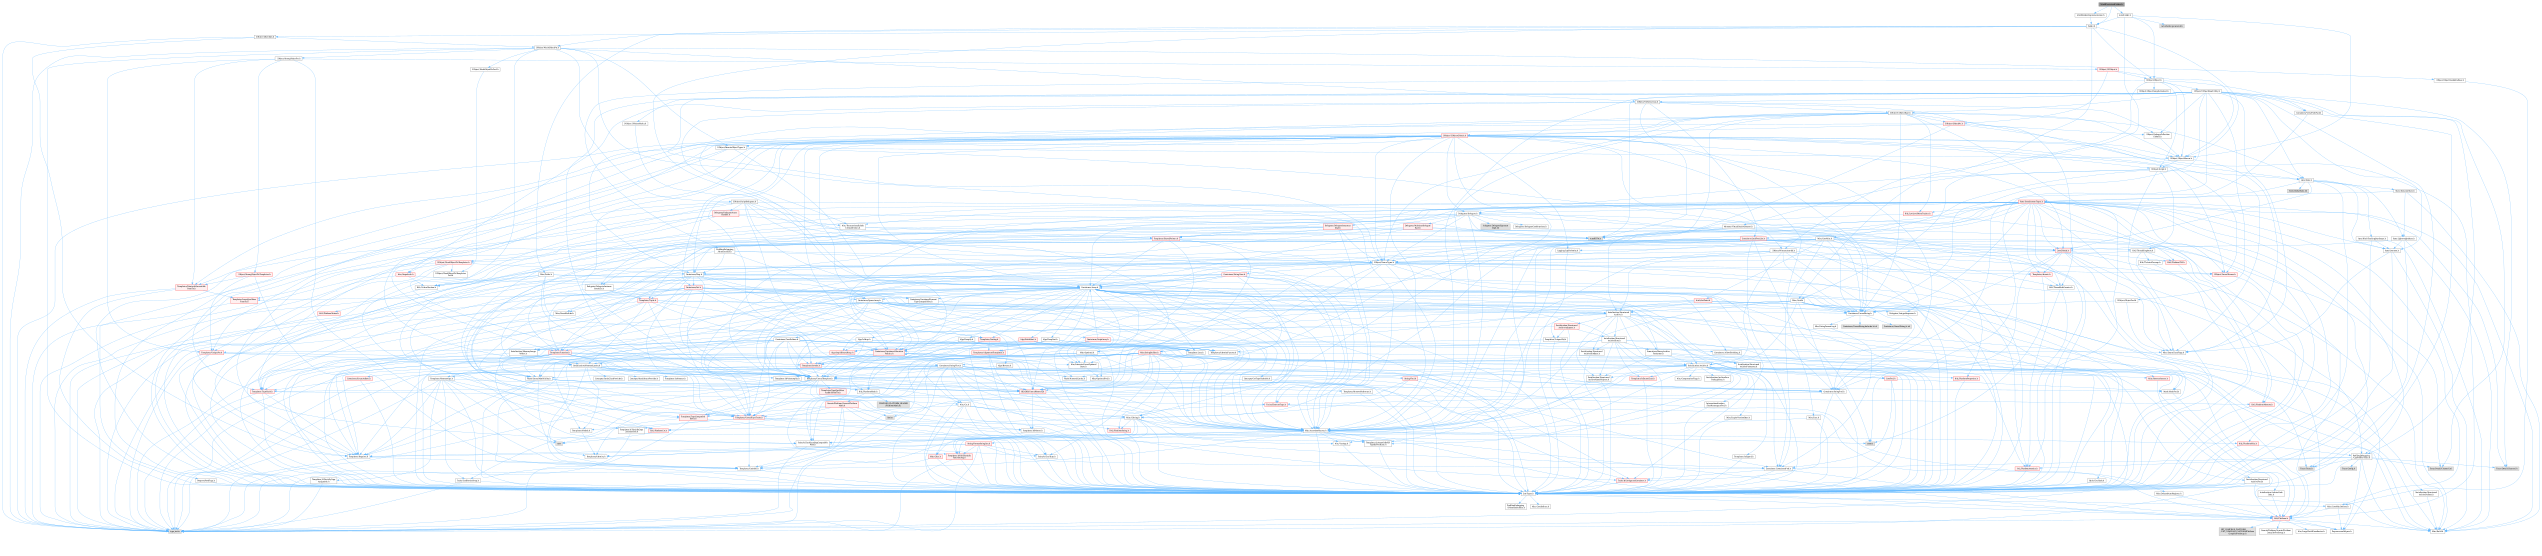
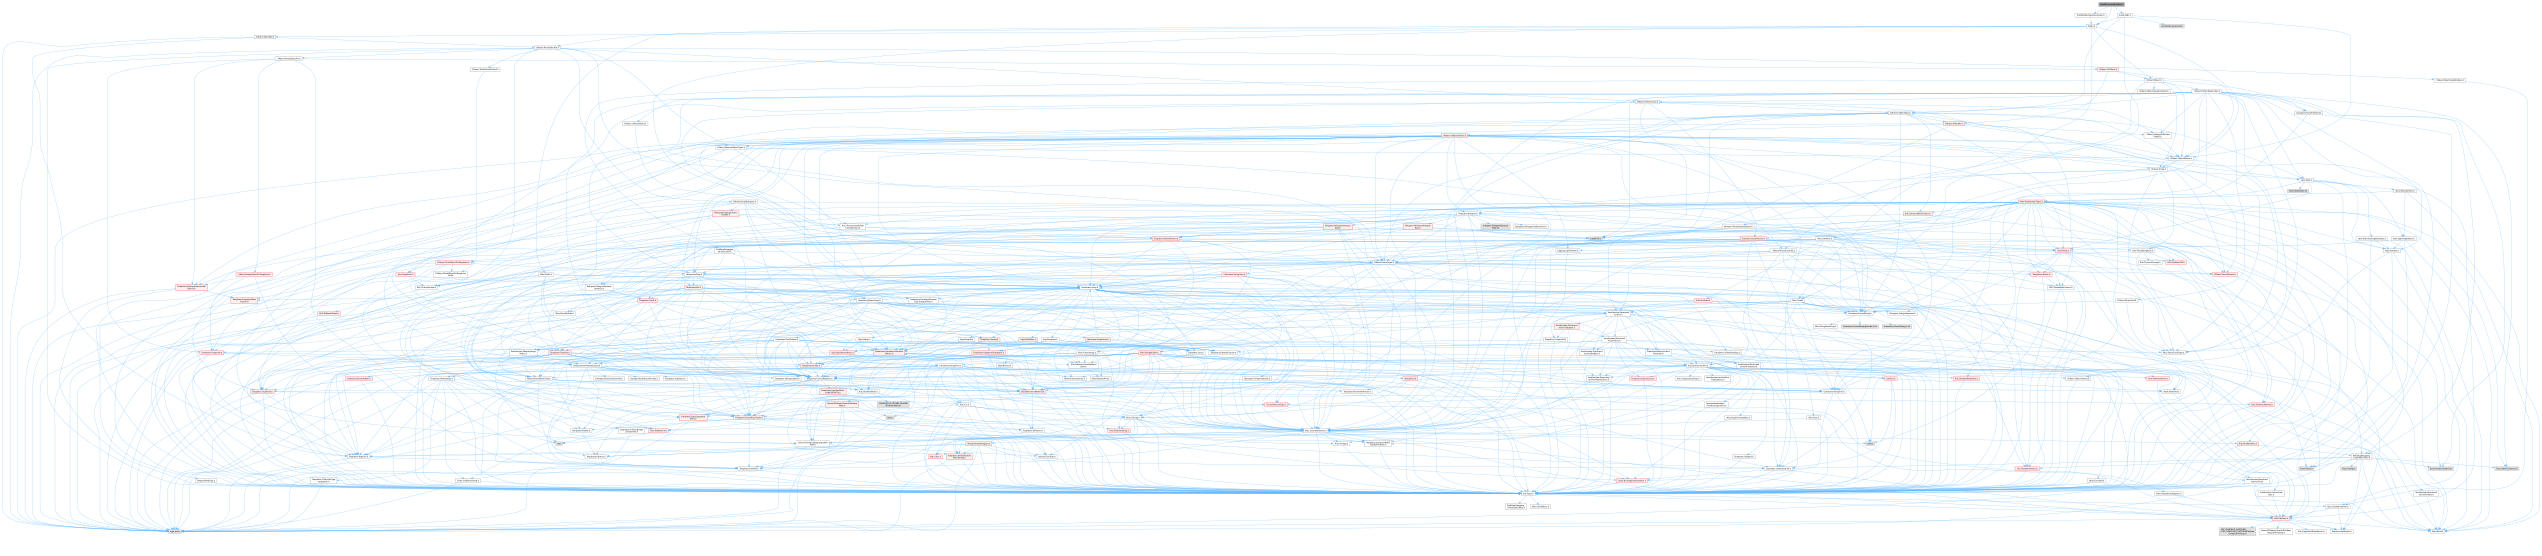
edge "ActorFolder.h" -> "UObject/Object.h": now "ActorFolder.h" -> "UObject/UObjectBase.h"
edge "ProfilingDebugging /ResourceSize.h" -> "Misc/AssertionMacros.h": now "ProfilingDebugging /ResourceSize.h" -> "Templates/Models.h"
edge "Containers/Array.h" -> "Containers/SparseArray.h": reversed
edge "Delegates/DelegateInstances Impl.h" -> "Templates/RemoveReference.h": added
node "Misc/Optional.h": label "Misc/Optional.h" -> "Misc/FunctionArg.h"
node "UObject/ObjectVersion.h": added
